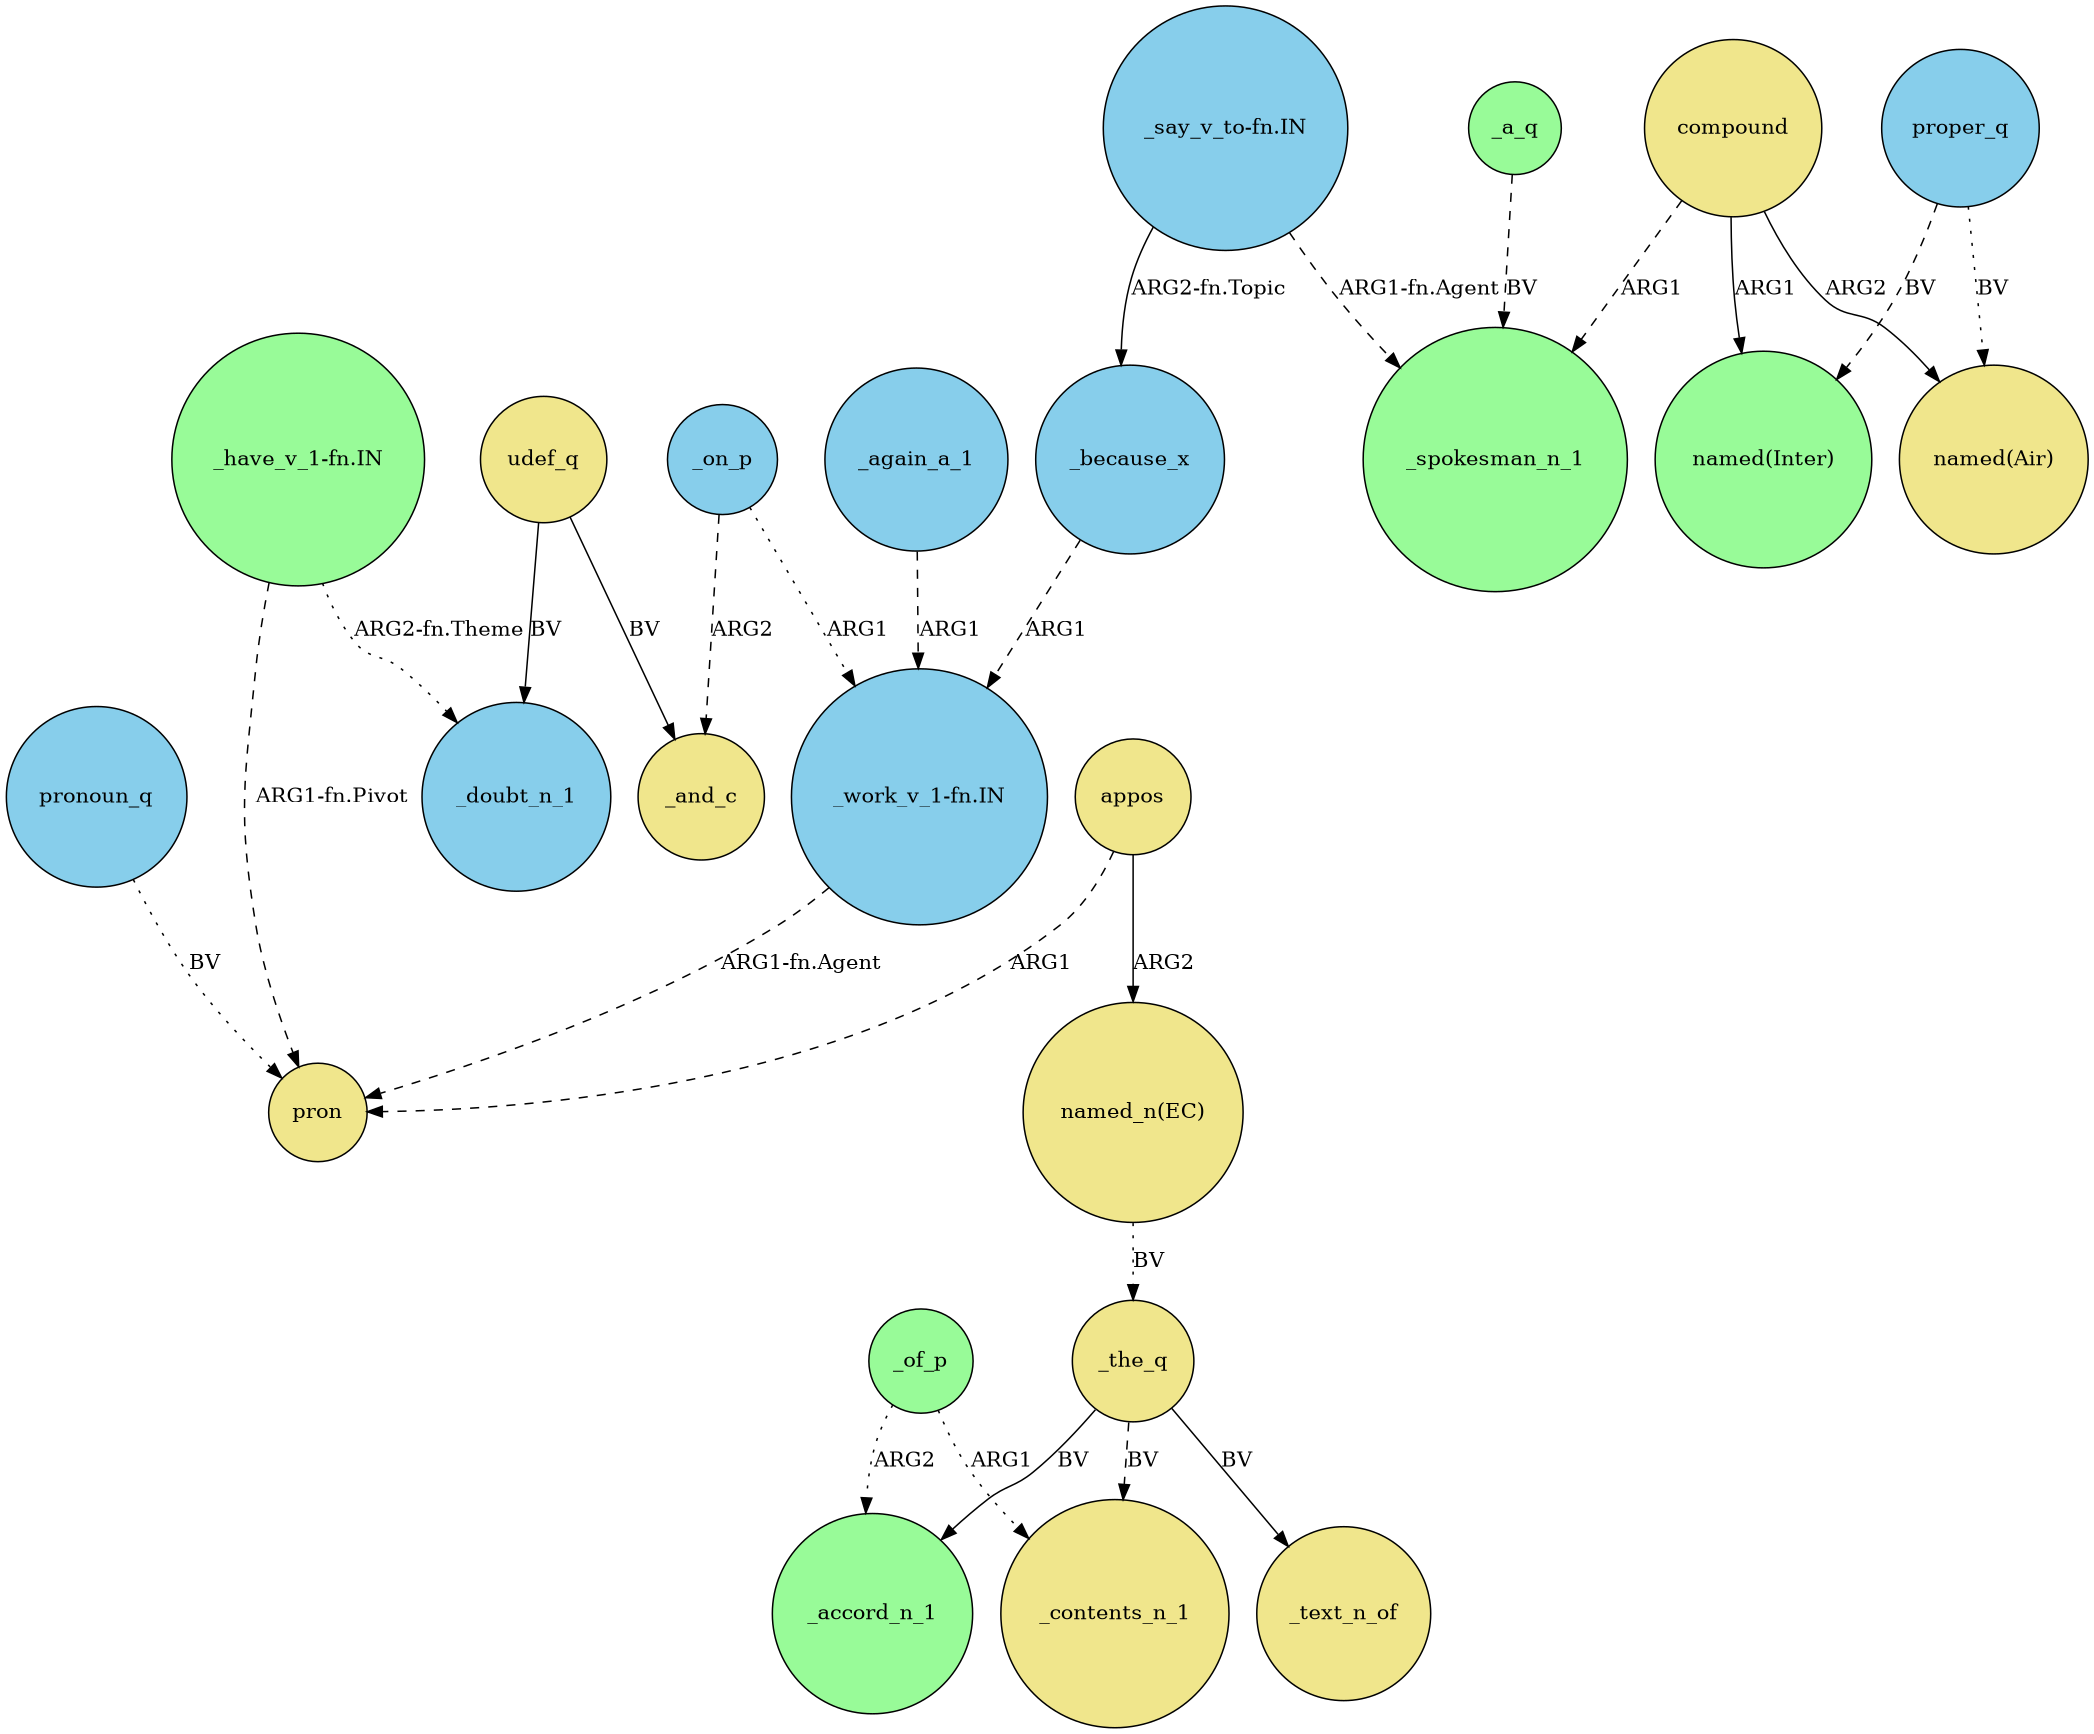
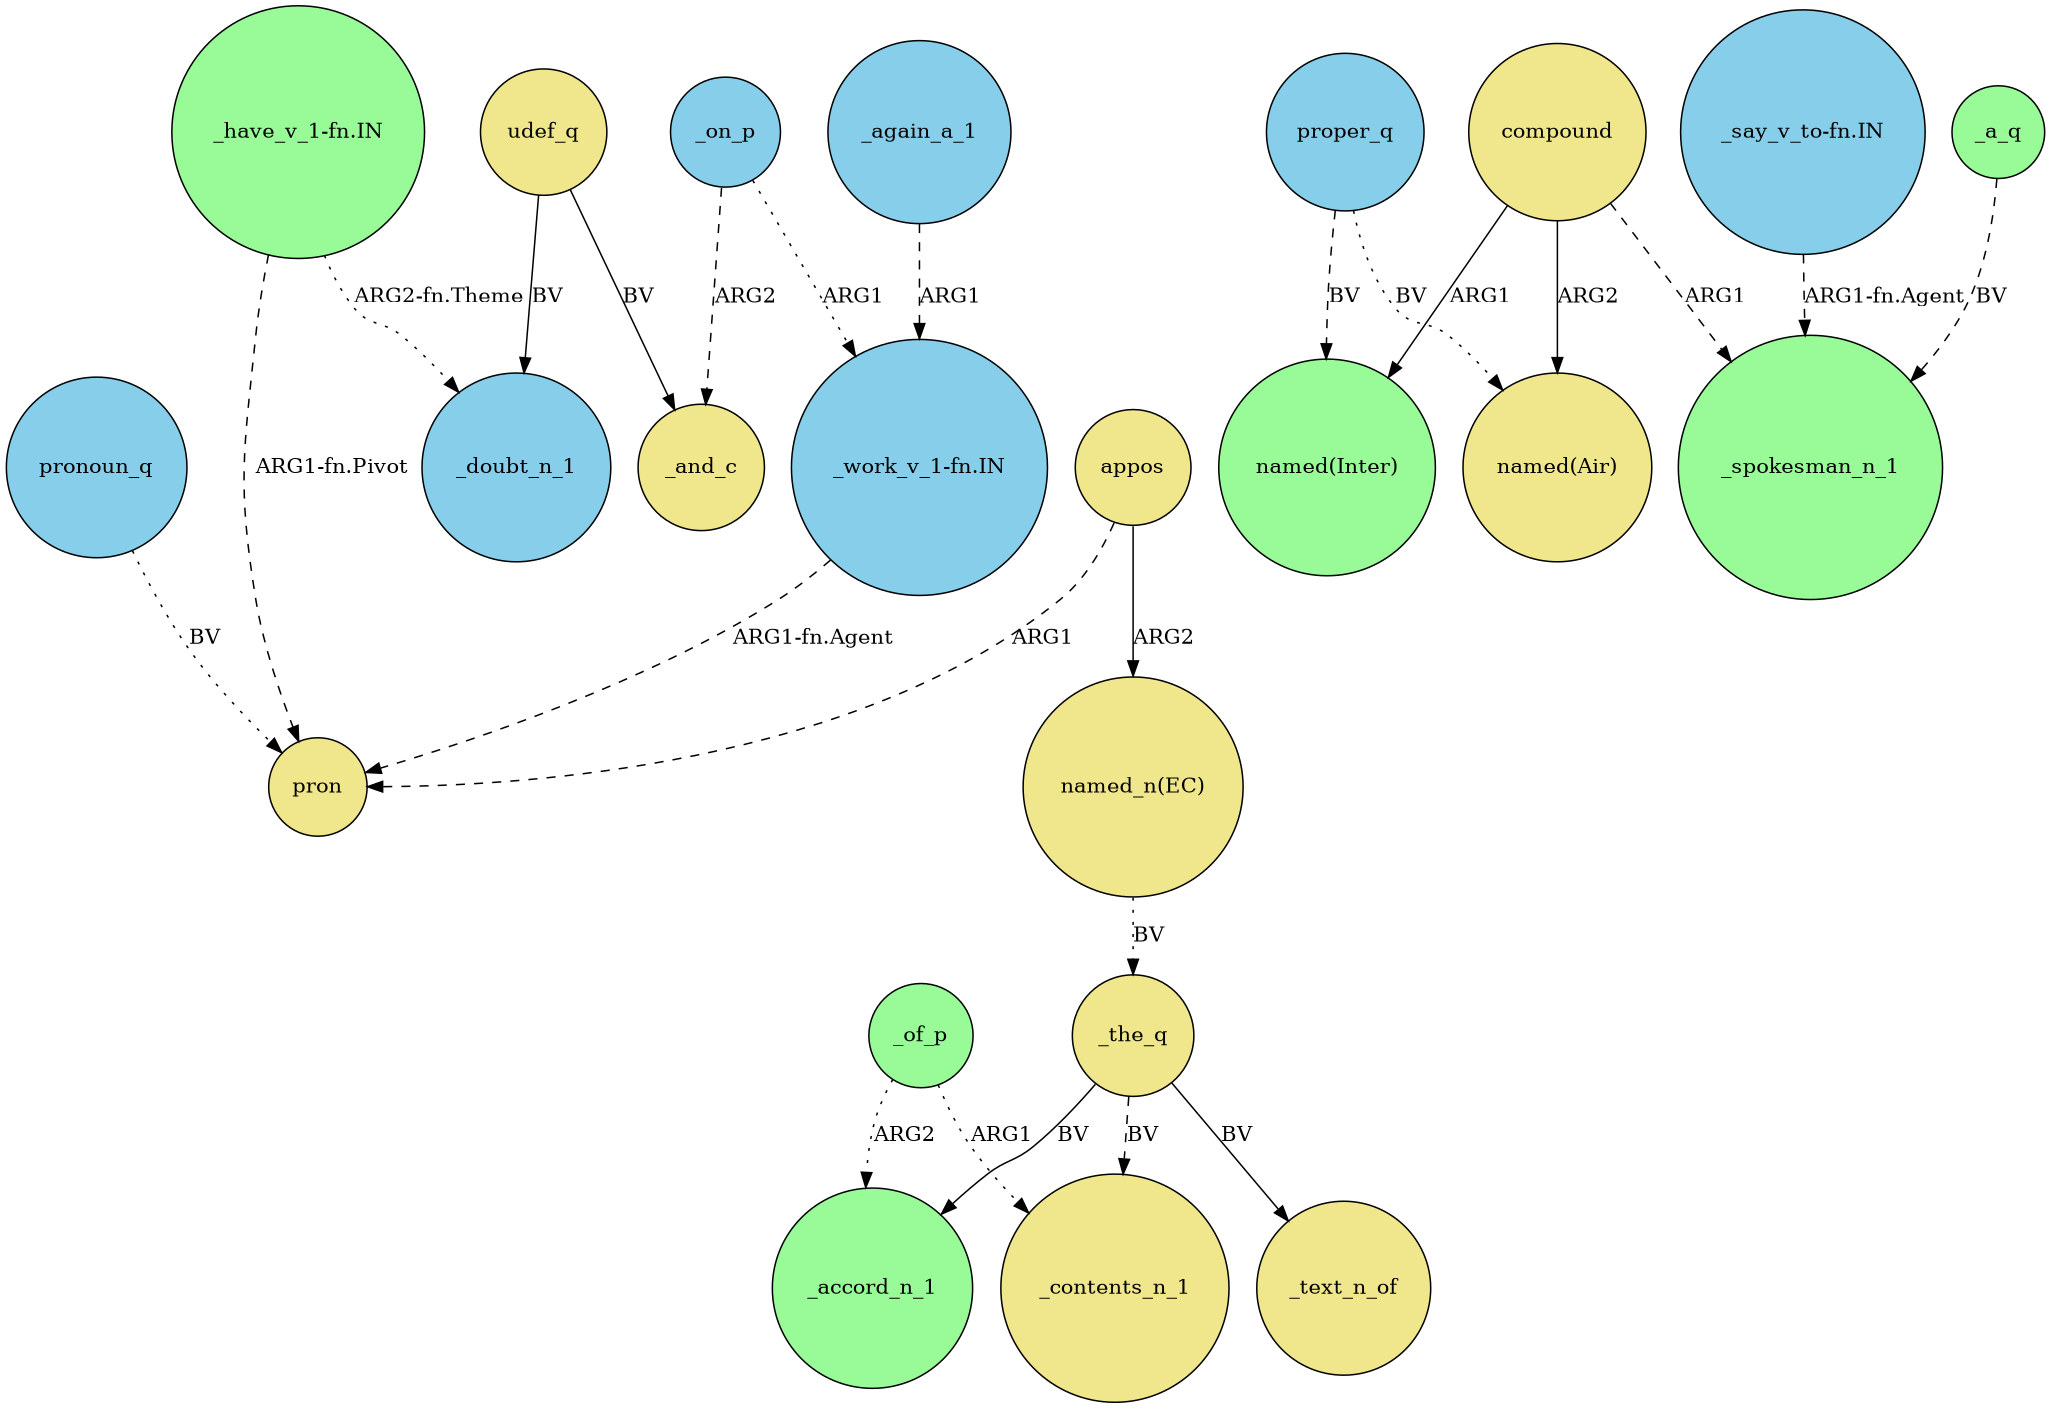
node "_because_x": removed
